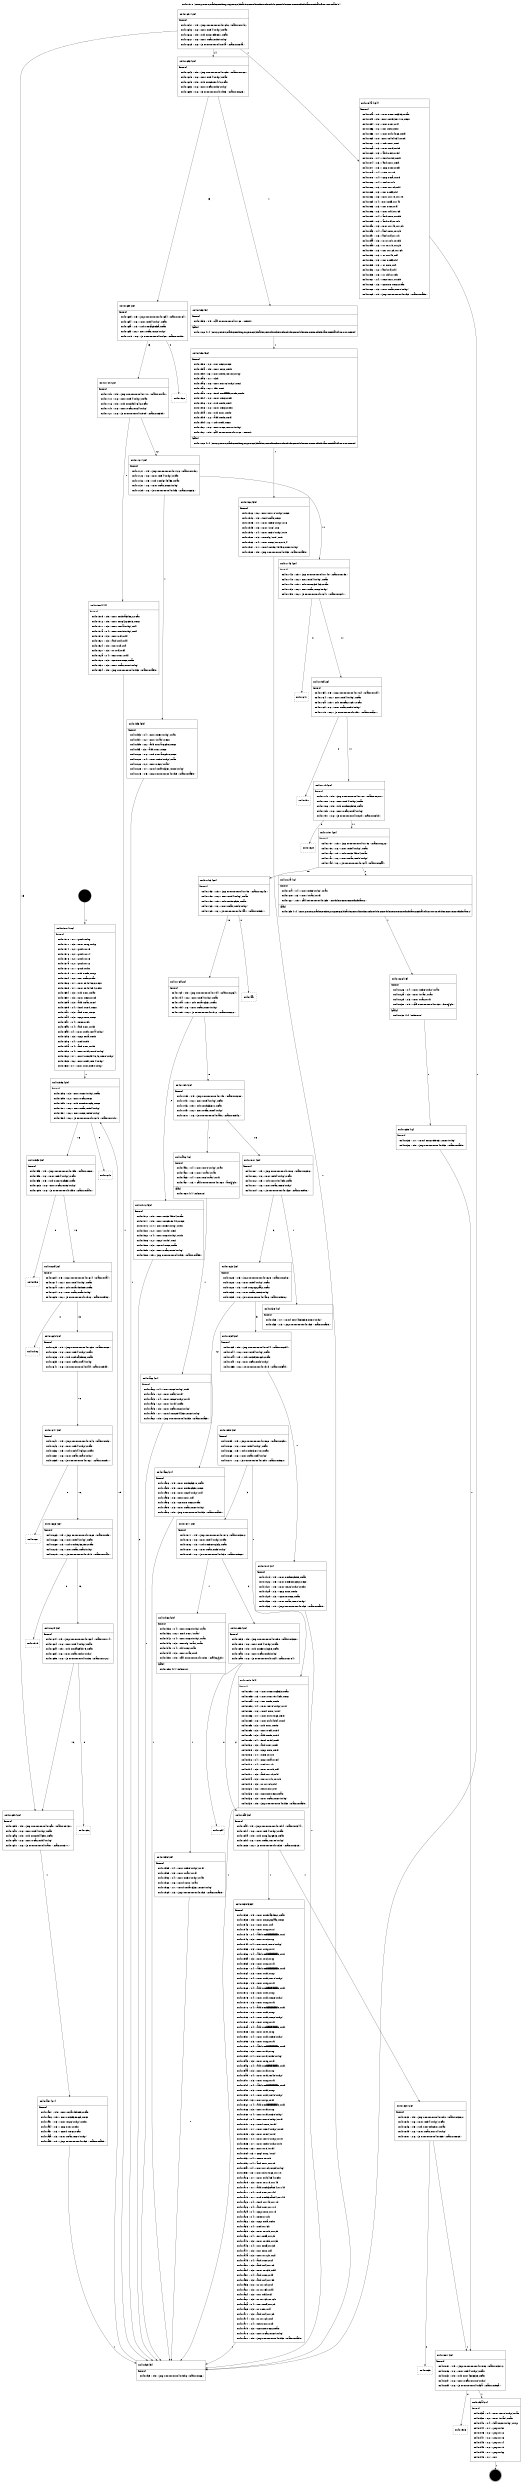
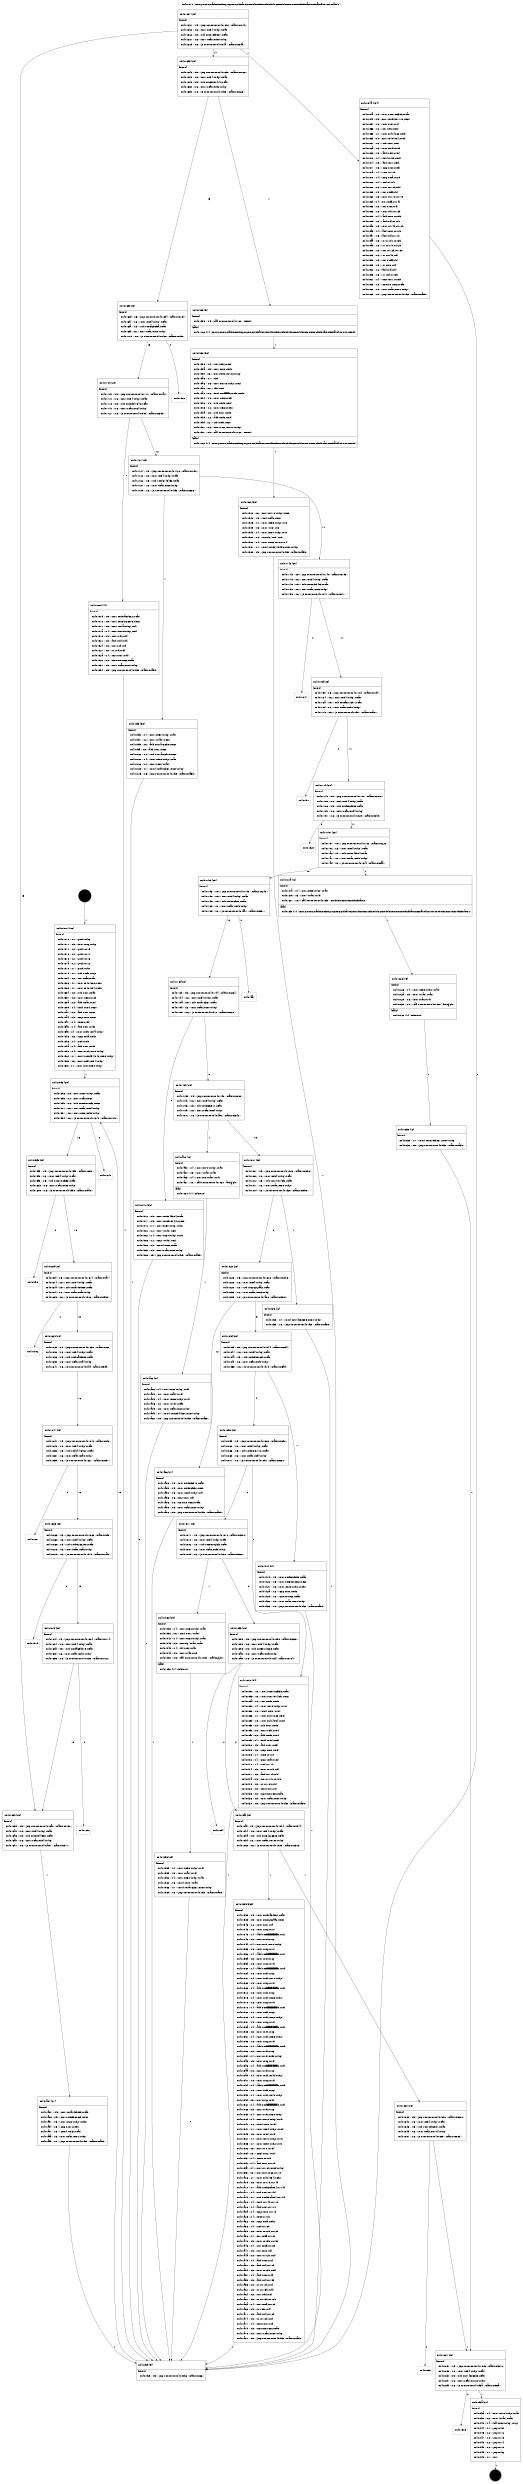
edge "0x40183f [28]" -> "0x40185b [28]": added, label "4"
edge "0x401f2e [12]" -> "0x401fc9 [5]": added, label "1"
